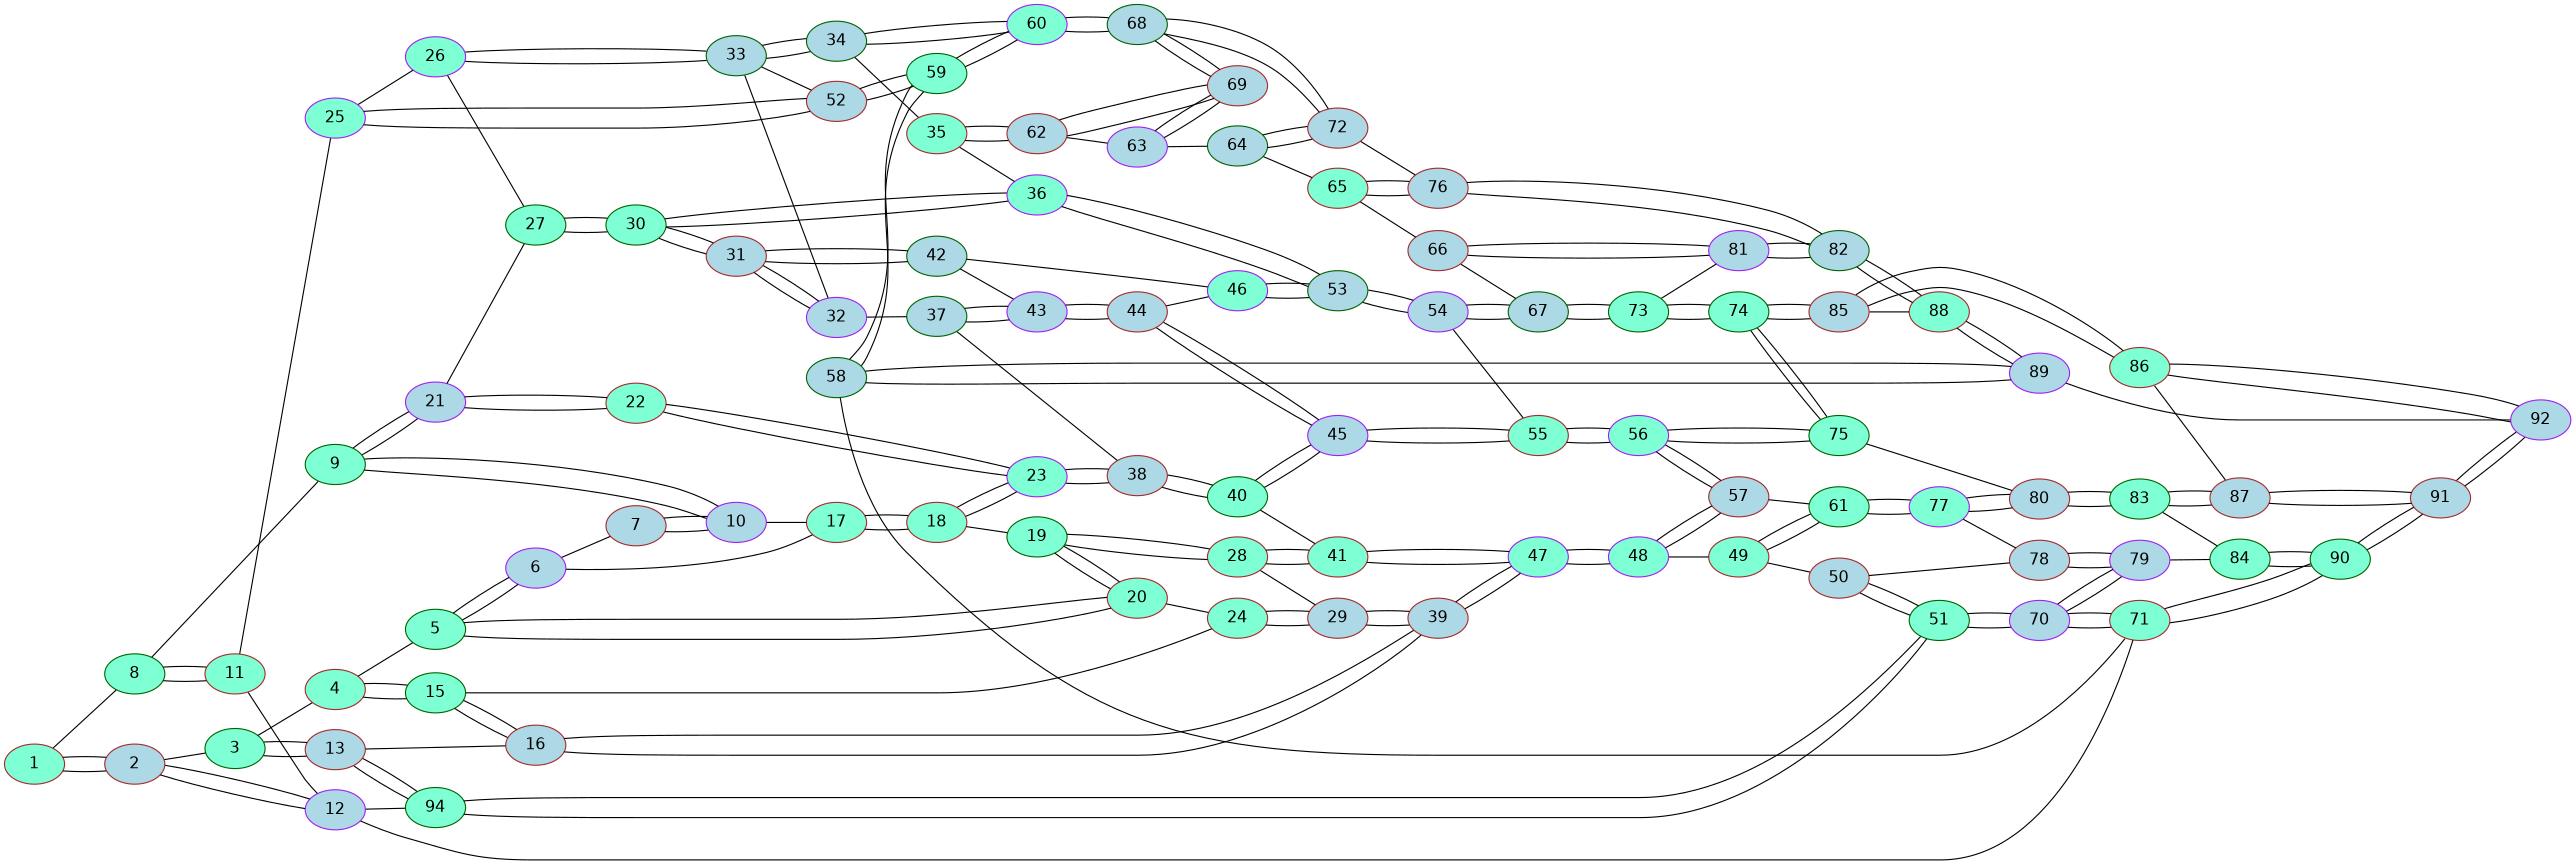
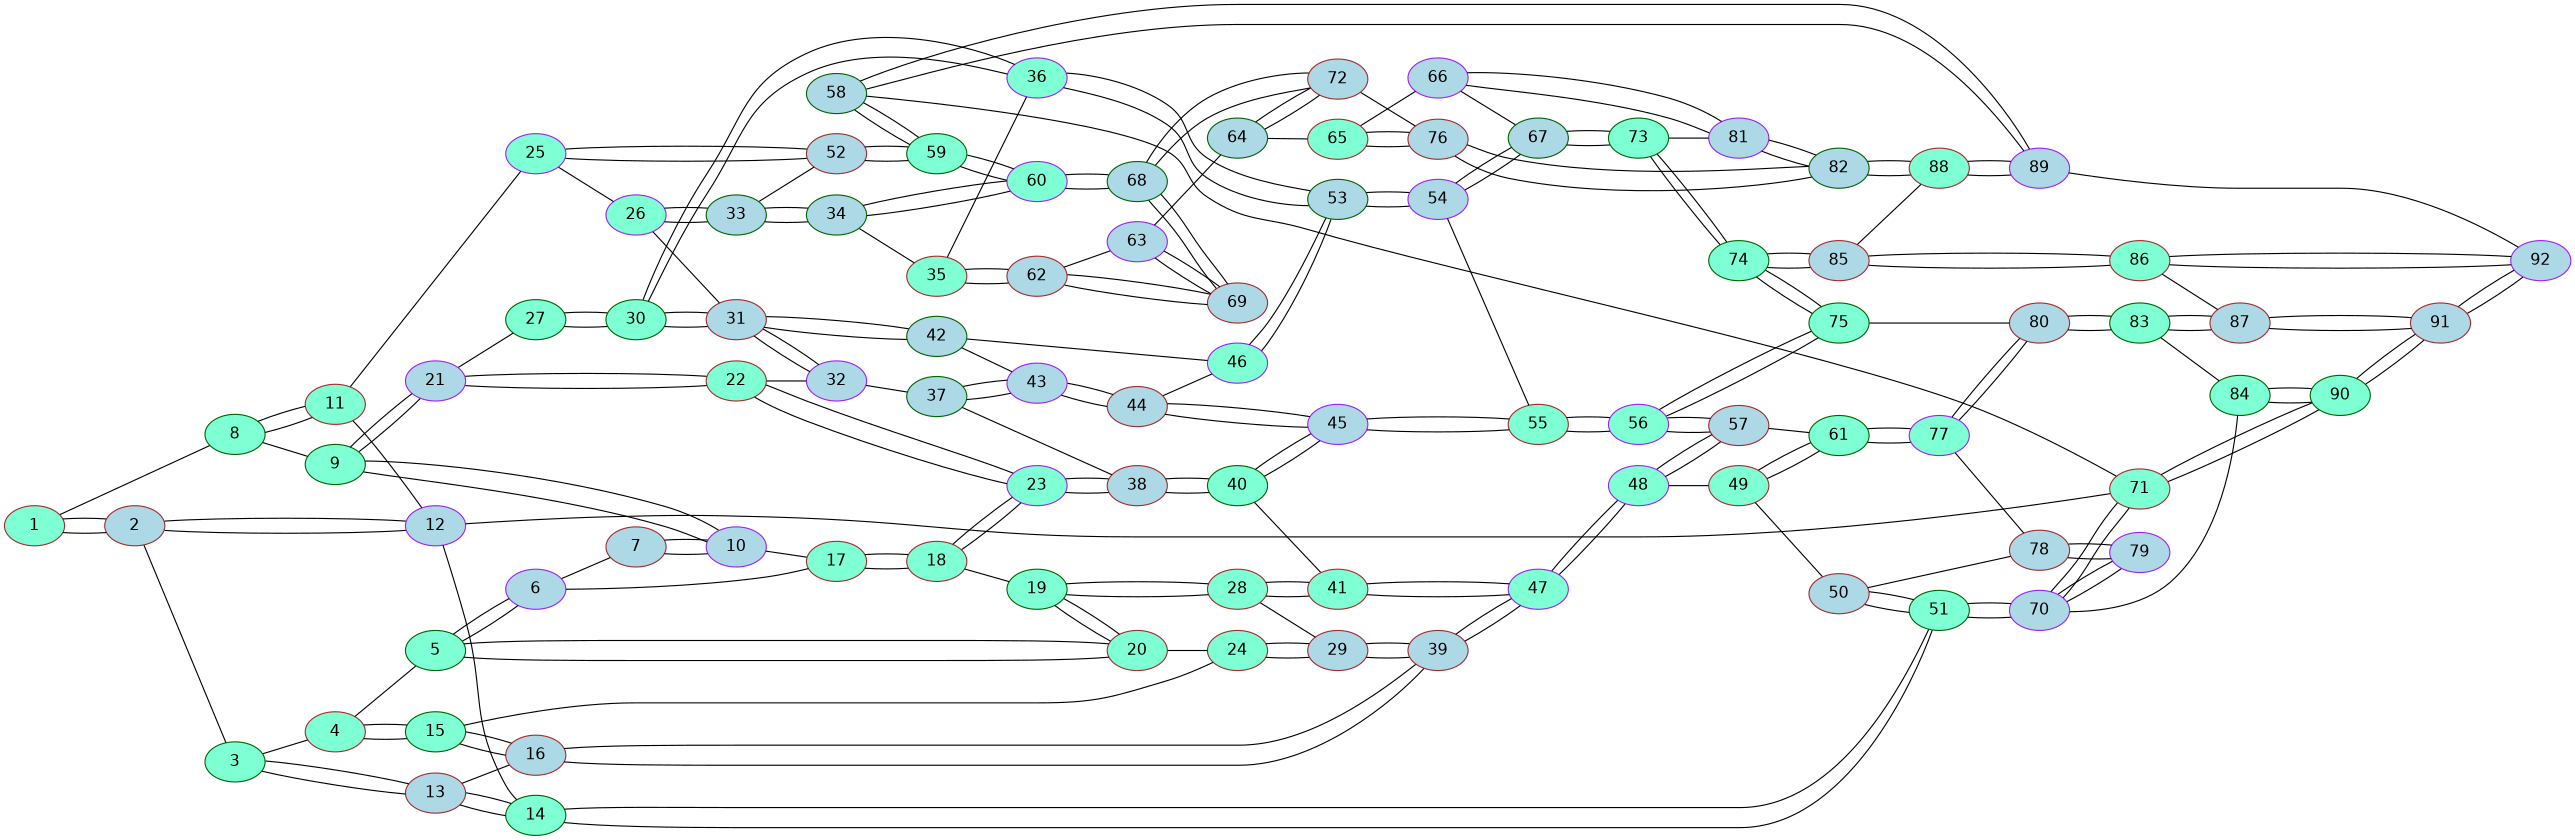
edge "26" -- "27": now "26" -- "31"
edge "33" -- "32": now "22" -- "32"
node "66": color brown -> purple
edge "84" -- "79": now "84" -- "70"
node "94": label "94" -> "14"
